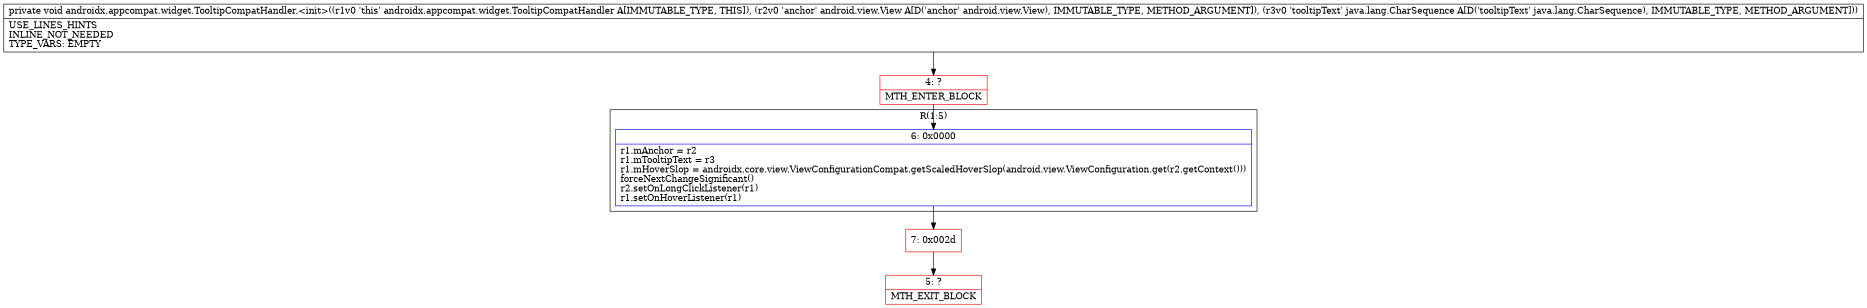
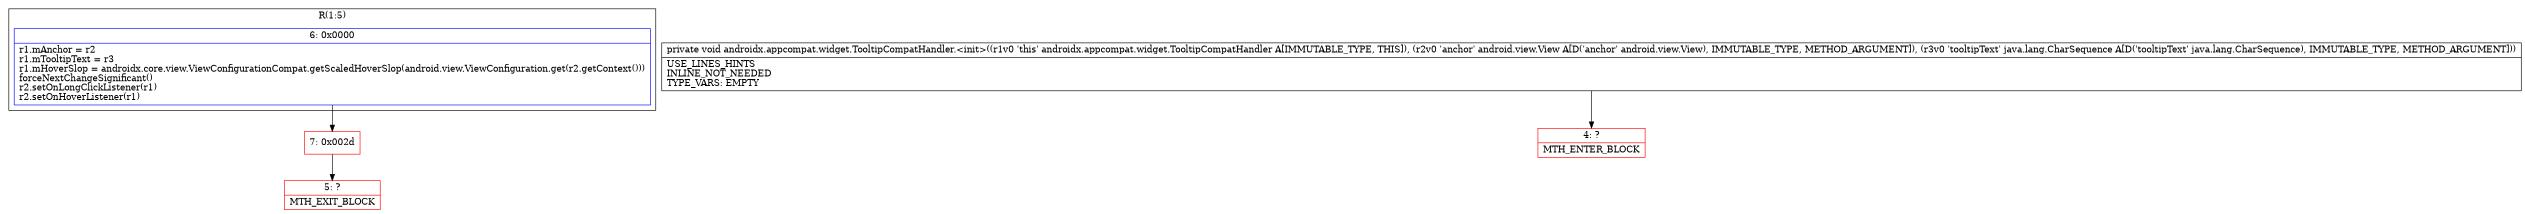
edge "4: ?" -> "6: 0x0000": removed
node "6: 0x0000": text "r1.setOnHoverListener(r1)" -> "r2.setOnHoverListener(r1)"
